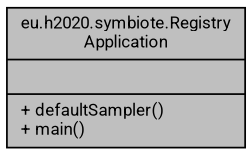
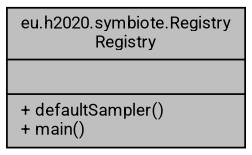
node "eu.h2020.symbiote.Registry": text "Application" -> "Registry"
